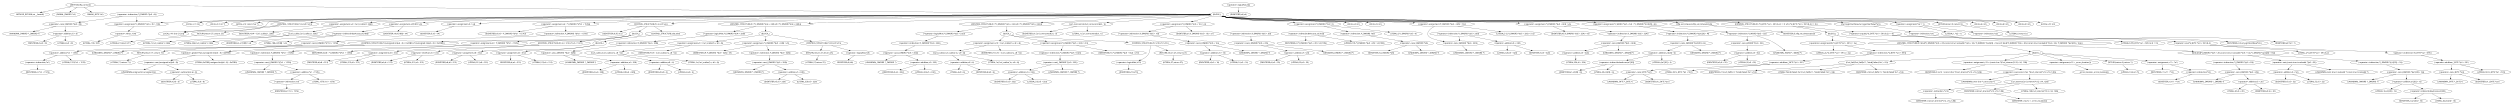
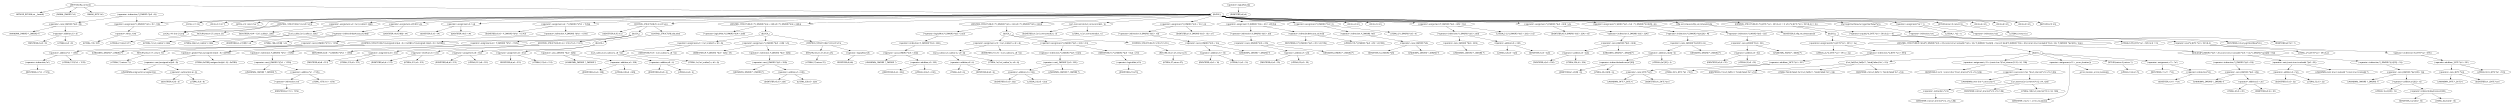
node "(<operator>.assignment,*(_DWORD *)(v5 + 20) = a1[105])": added
node "(LOCAL,v10: int)": label "(LOCAL,v10: int)" -> "(METHOD,v10: int)"
node "(IDENTIFIER,v4,v5 = v4)": added
edge "(<operator>.assignment,*(_DWORD *)(v5 + 320) = 512)" -> "(<operator>.cast,(_DWORD *)(v5 + 320))": now "(<operator>.assignment,*(_DWORD *)(v5 + 320) = 512)" -> "(<operator>.indirection,*(_DWORD *)(v5 + 320))"
edge "(<operator>.indirection,*(_WORD *)(v5 + 52))" -> "(UNKNOWN,_WORD *,_WORD *)": now "(<operator>.cast,(_WORD *)(v5 + 52))" -> "(UNKNOWN,_WORD *,_WORD *)"
node "(<operator>.indirection,*(_DWORD *)(v4 + 328))": removed
edge "(CONTROL_STRUCTURE,if ( !v10 ),if ( !v10 ))" -> "(<operator>.logicalNot,!v10)": now "(IDENTIFIER,v10,*(_DWORD *)(v5 + 332) = v10)" -> "(<operator>.logicalNot,!v10)"
node "(IDENTIFIER,v5,v5 + 324)": added
edge "(IDENTIFIER,v14,Curl_strerror(*v12, v14, 128))" -> "(IDENTIFIER,v12,v12 = _errno_location())": now "(<operator>.assignment,v12 = _errno_location())" -> "(IDENTIFIER,v12,v12 = _errno_location())"
